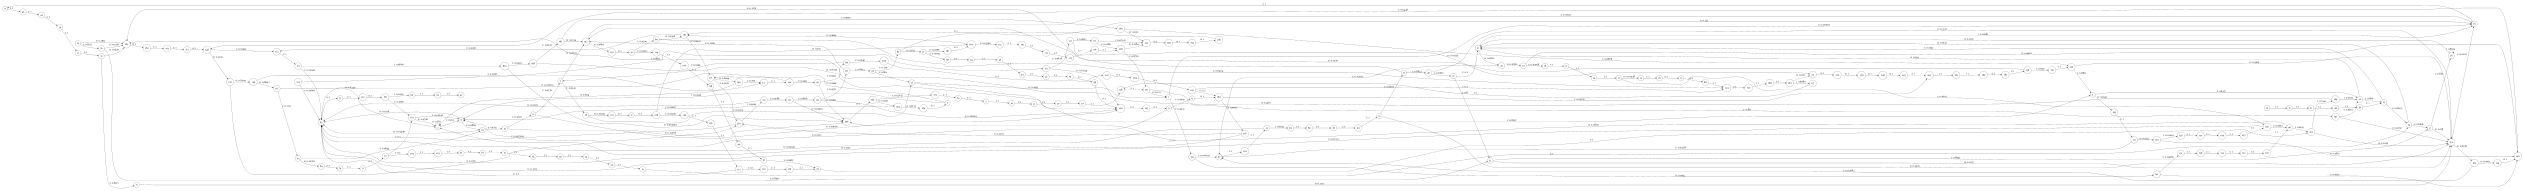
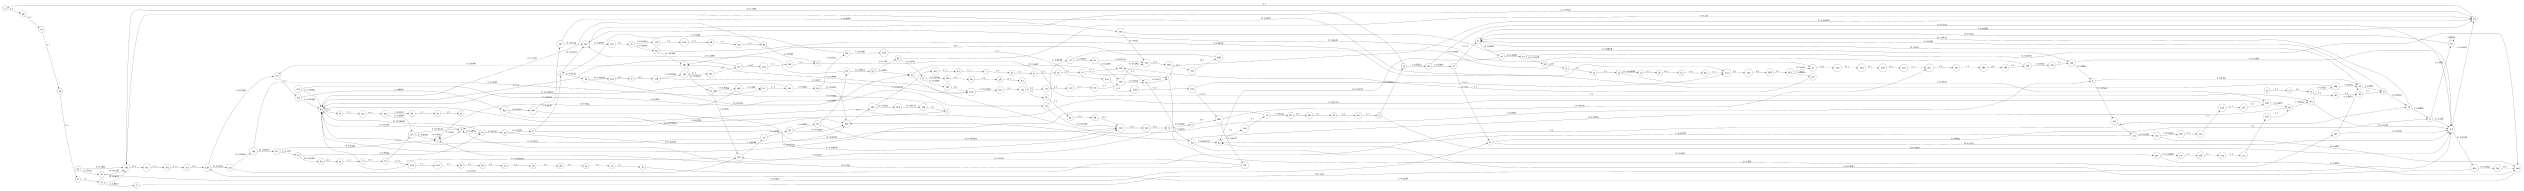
edge "194" -> "8": removed, label "1: 0.02667"
